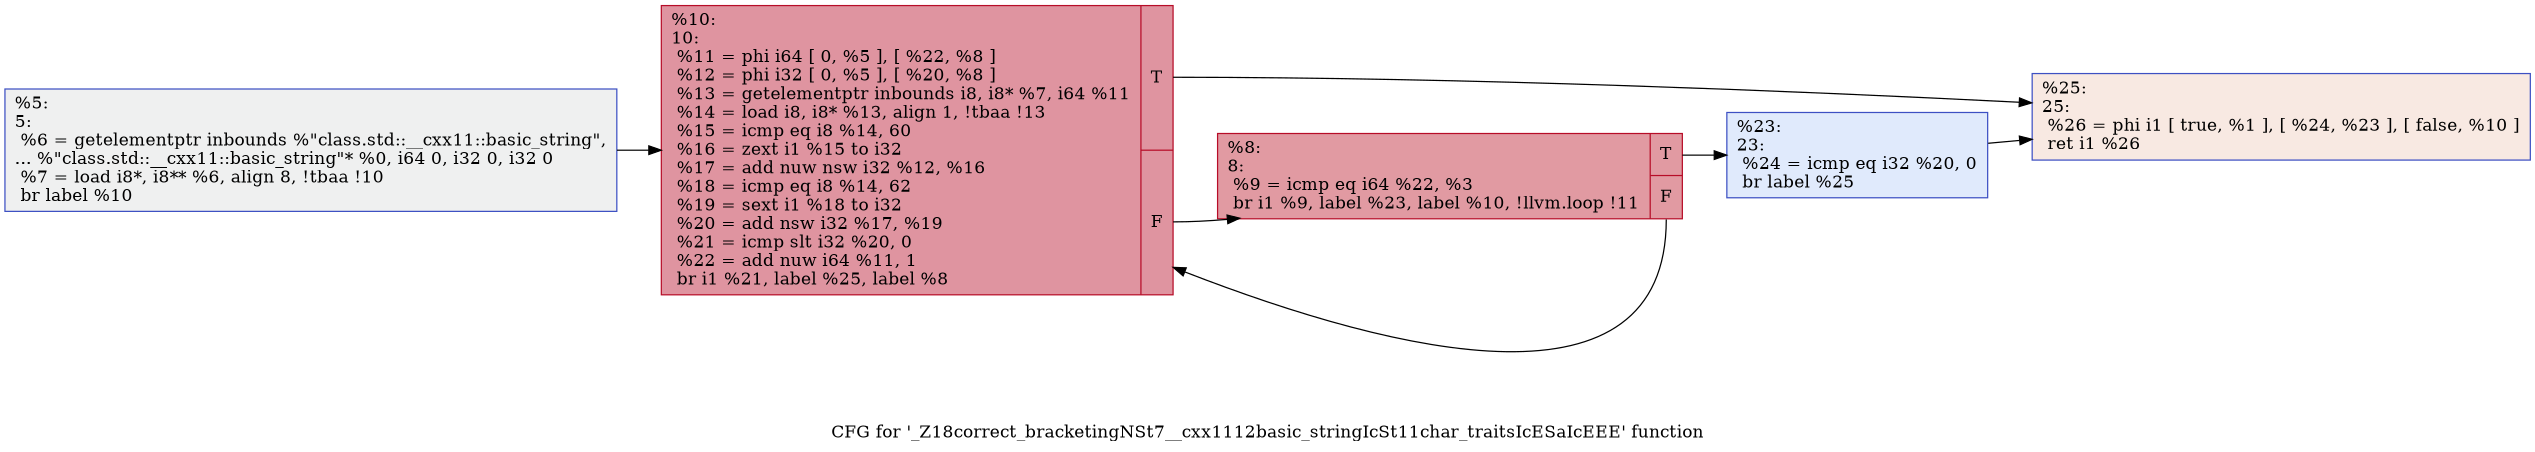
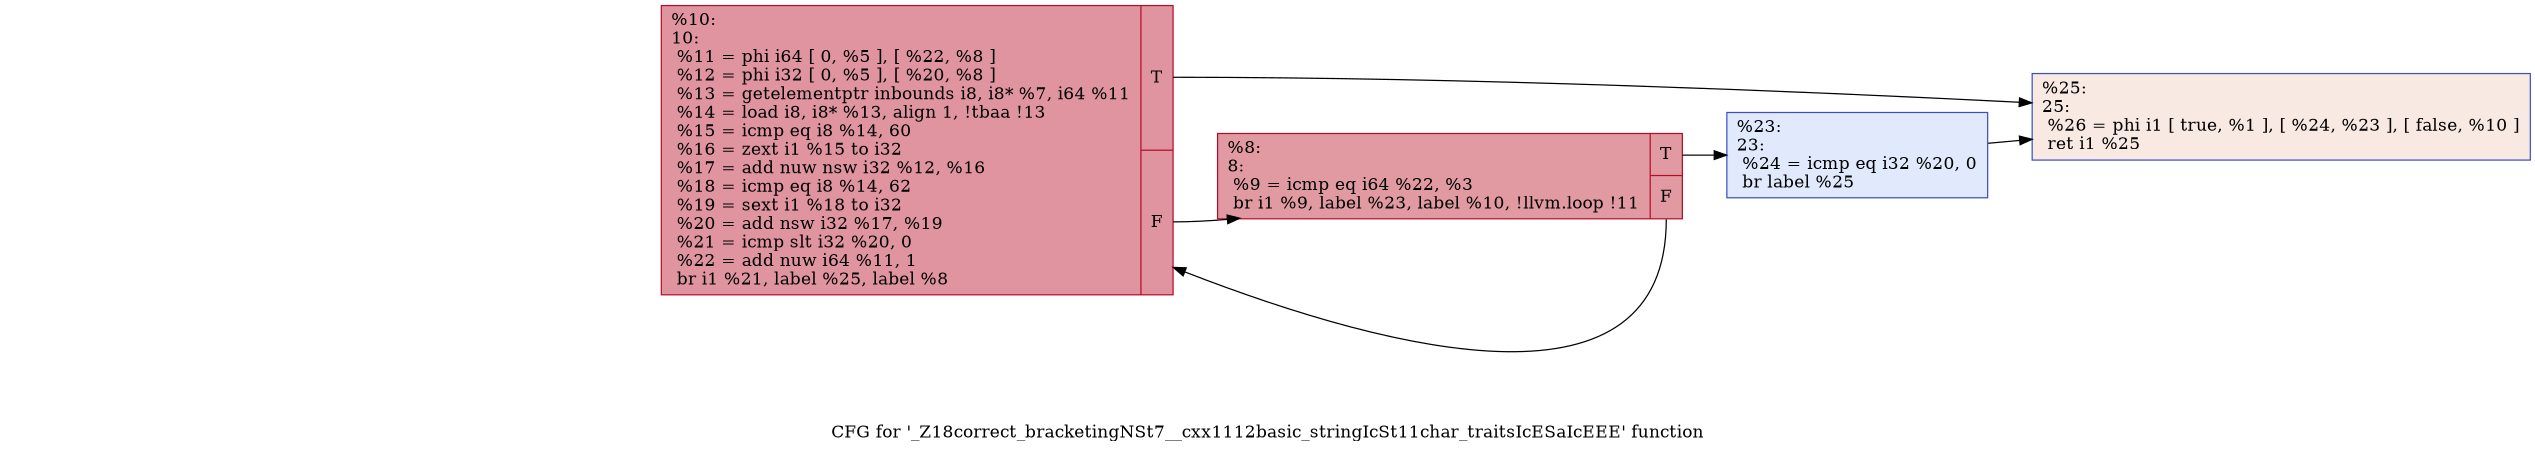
node "%25:": text "ret i1 %26" -> "ret i1 %25"
node "%5:": removed
